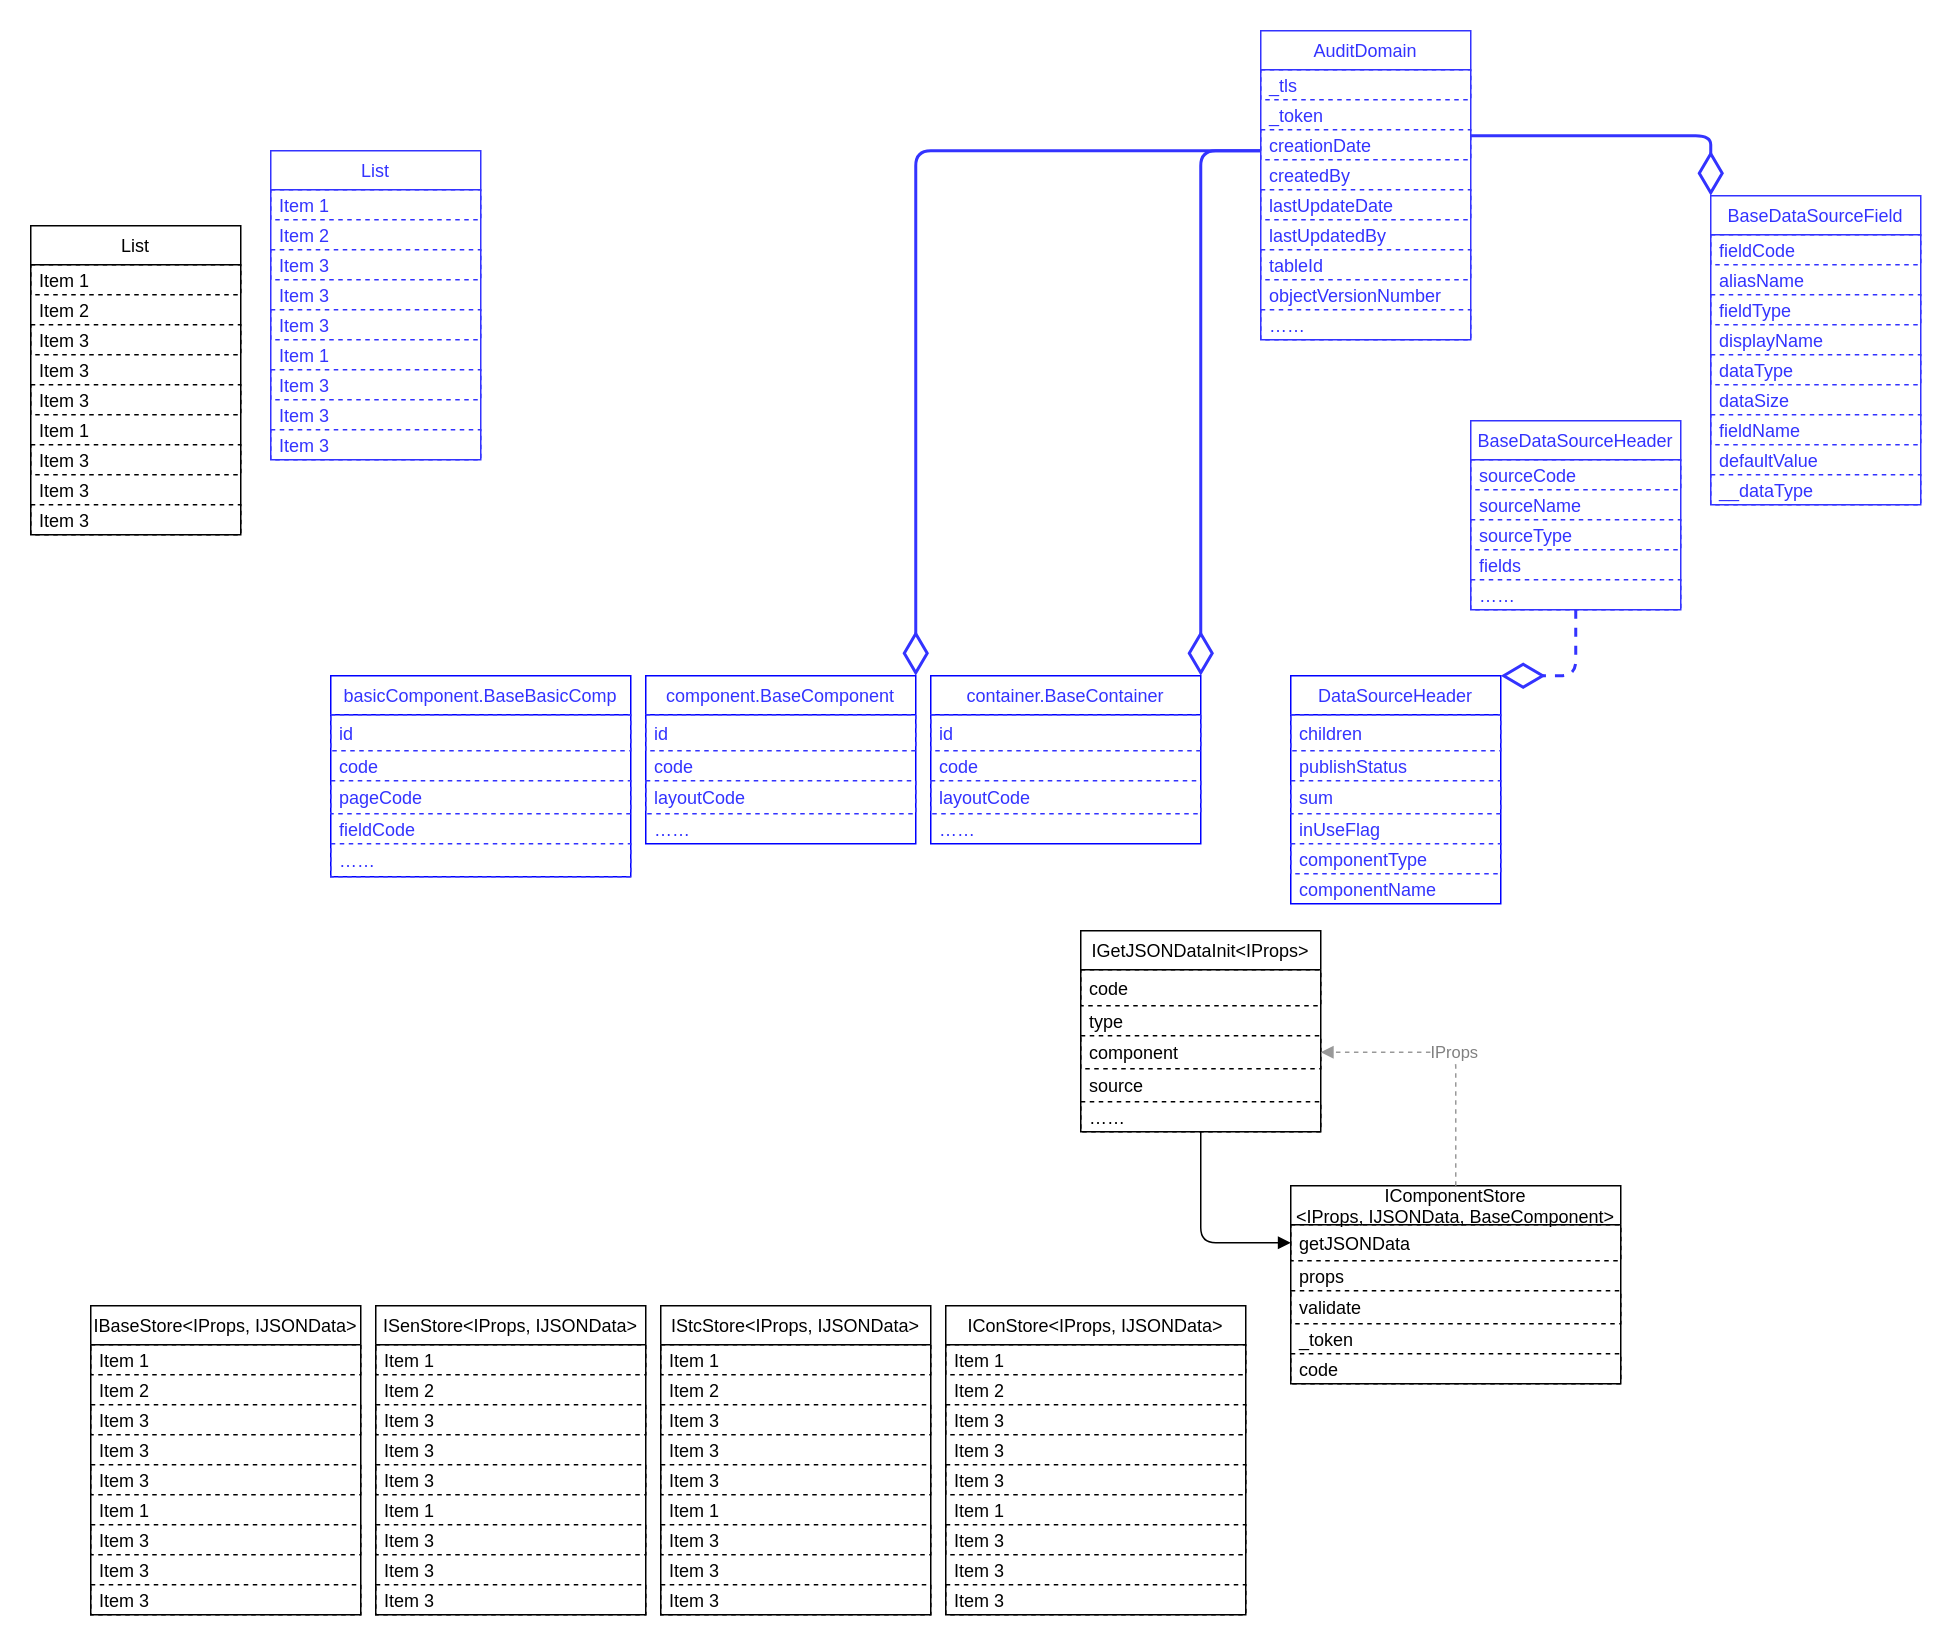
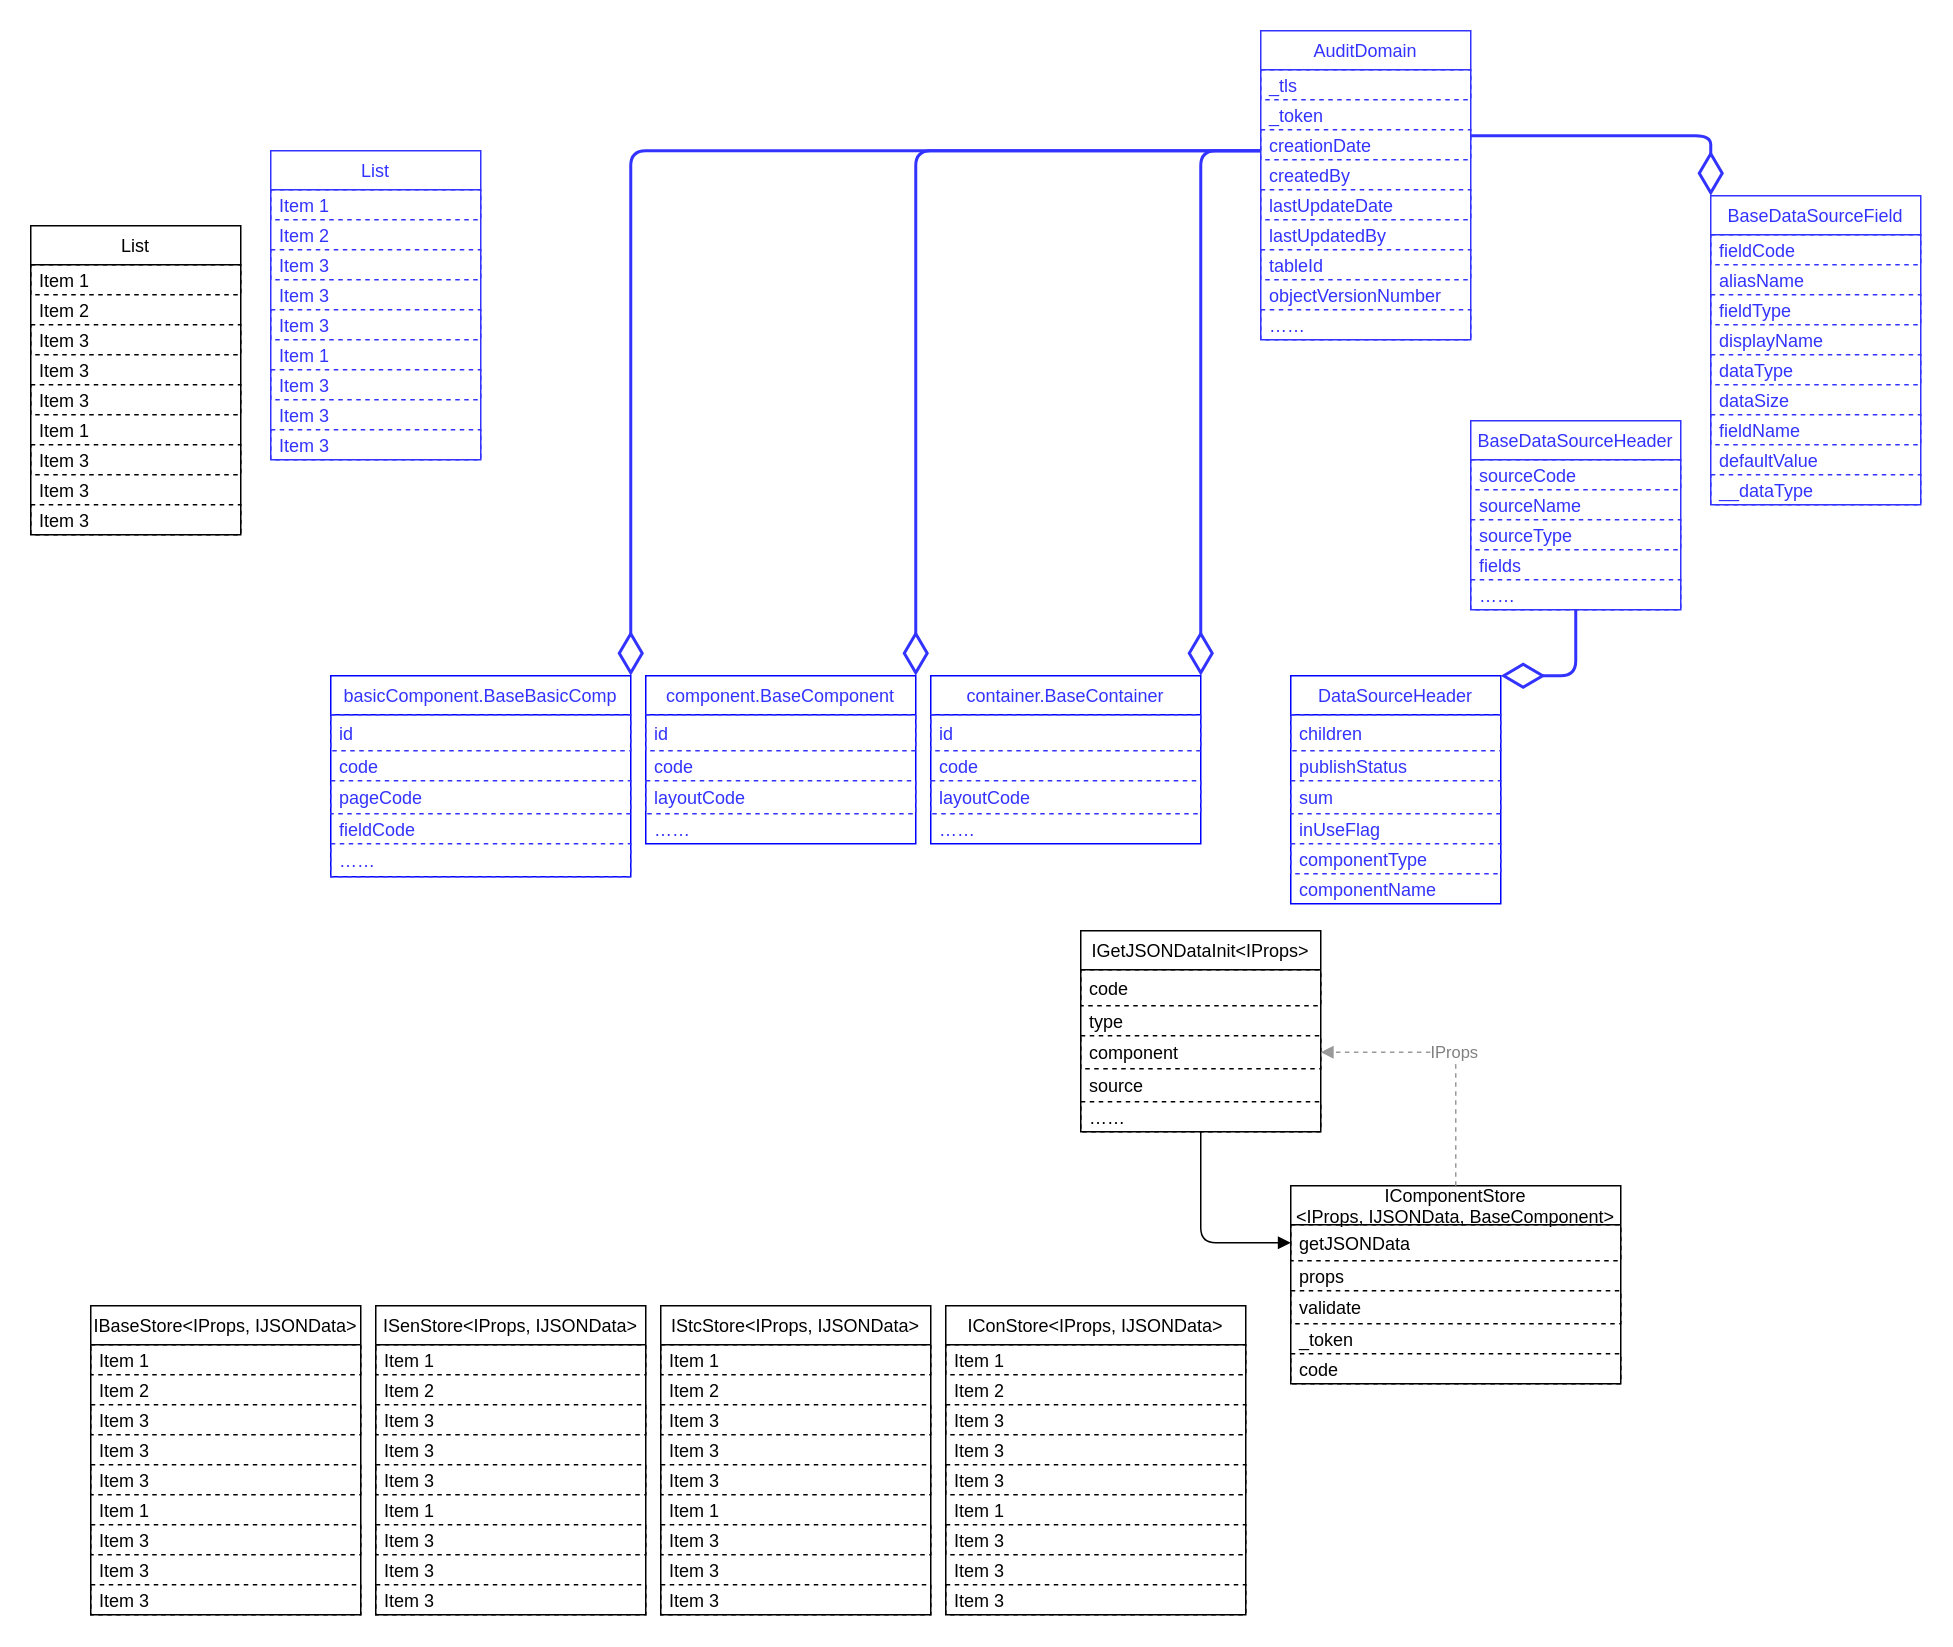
edge "AuditDomain" -> "basicComponent.BaseBasicComp": added
edge "BaseDataSourceHeader" -> "DataSourceHeader": style dashed -> solid
